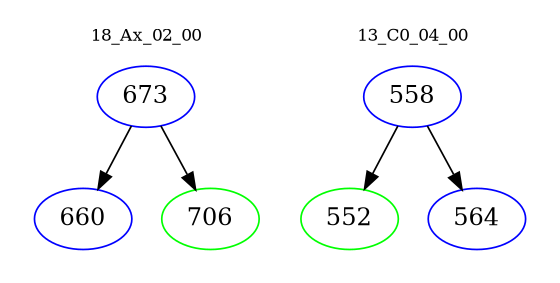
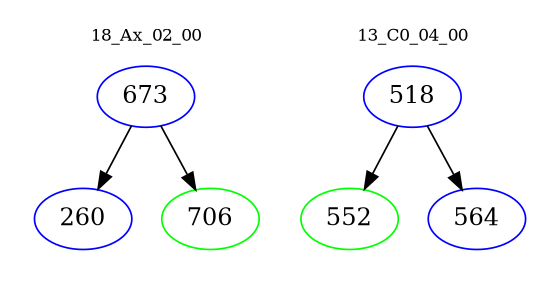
node "558": label "558" -> "518"
node "660": label "660" -> "260"
